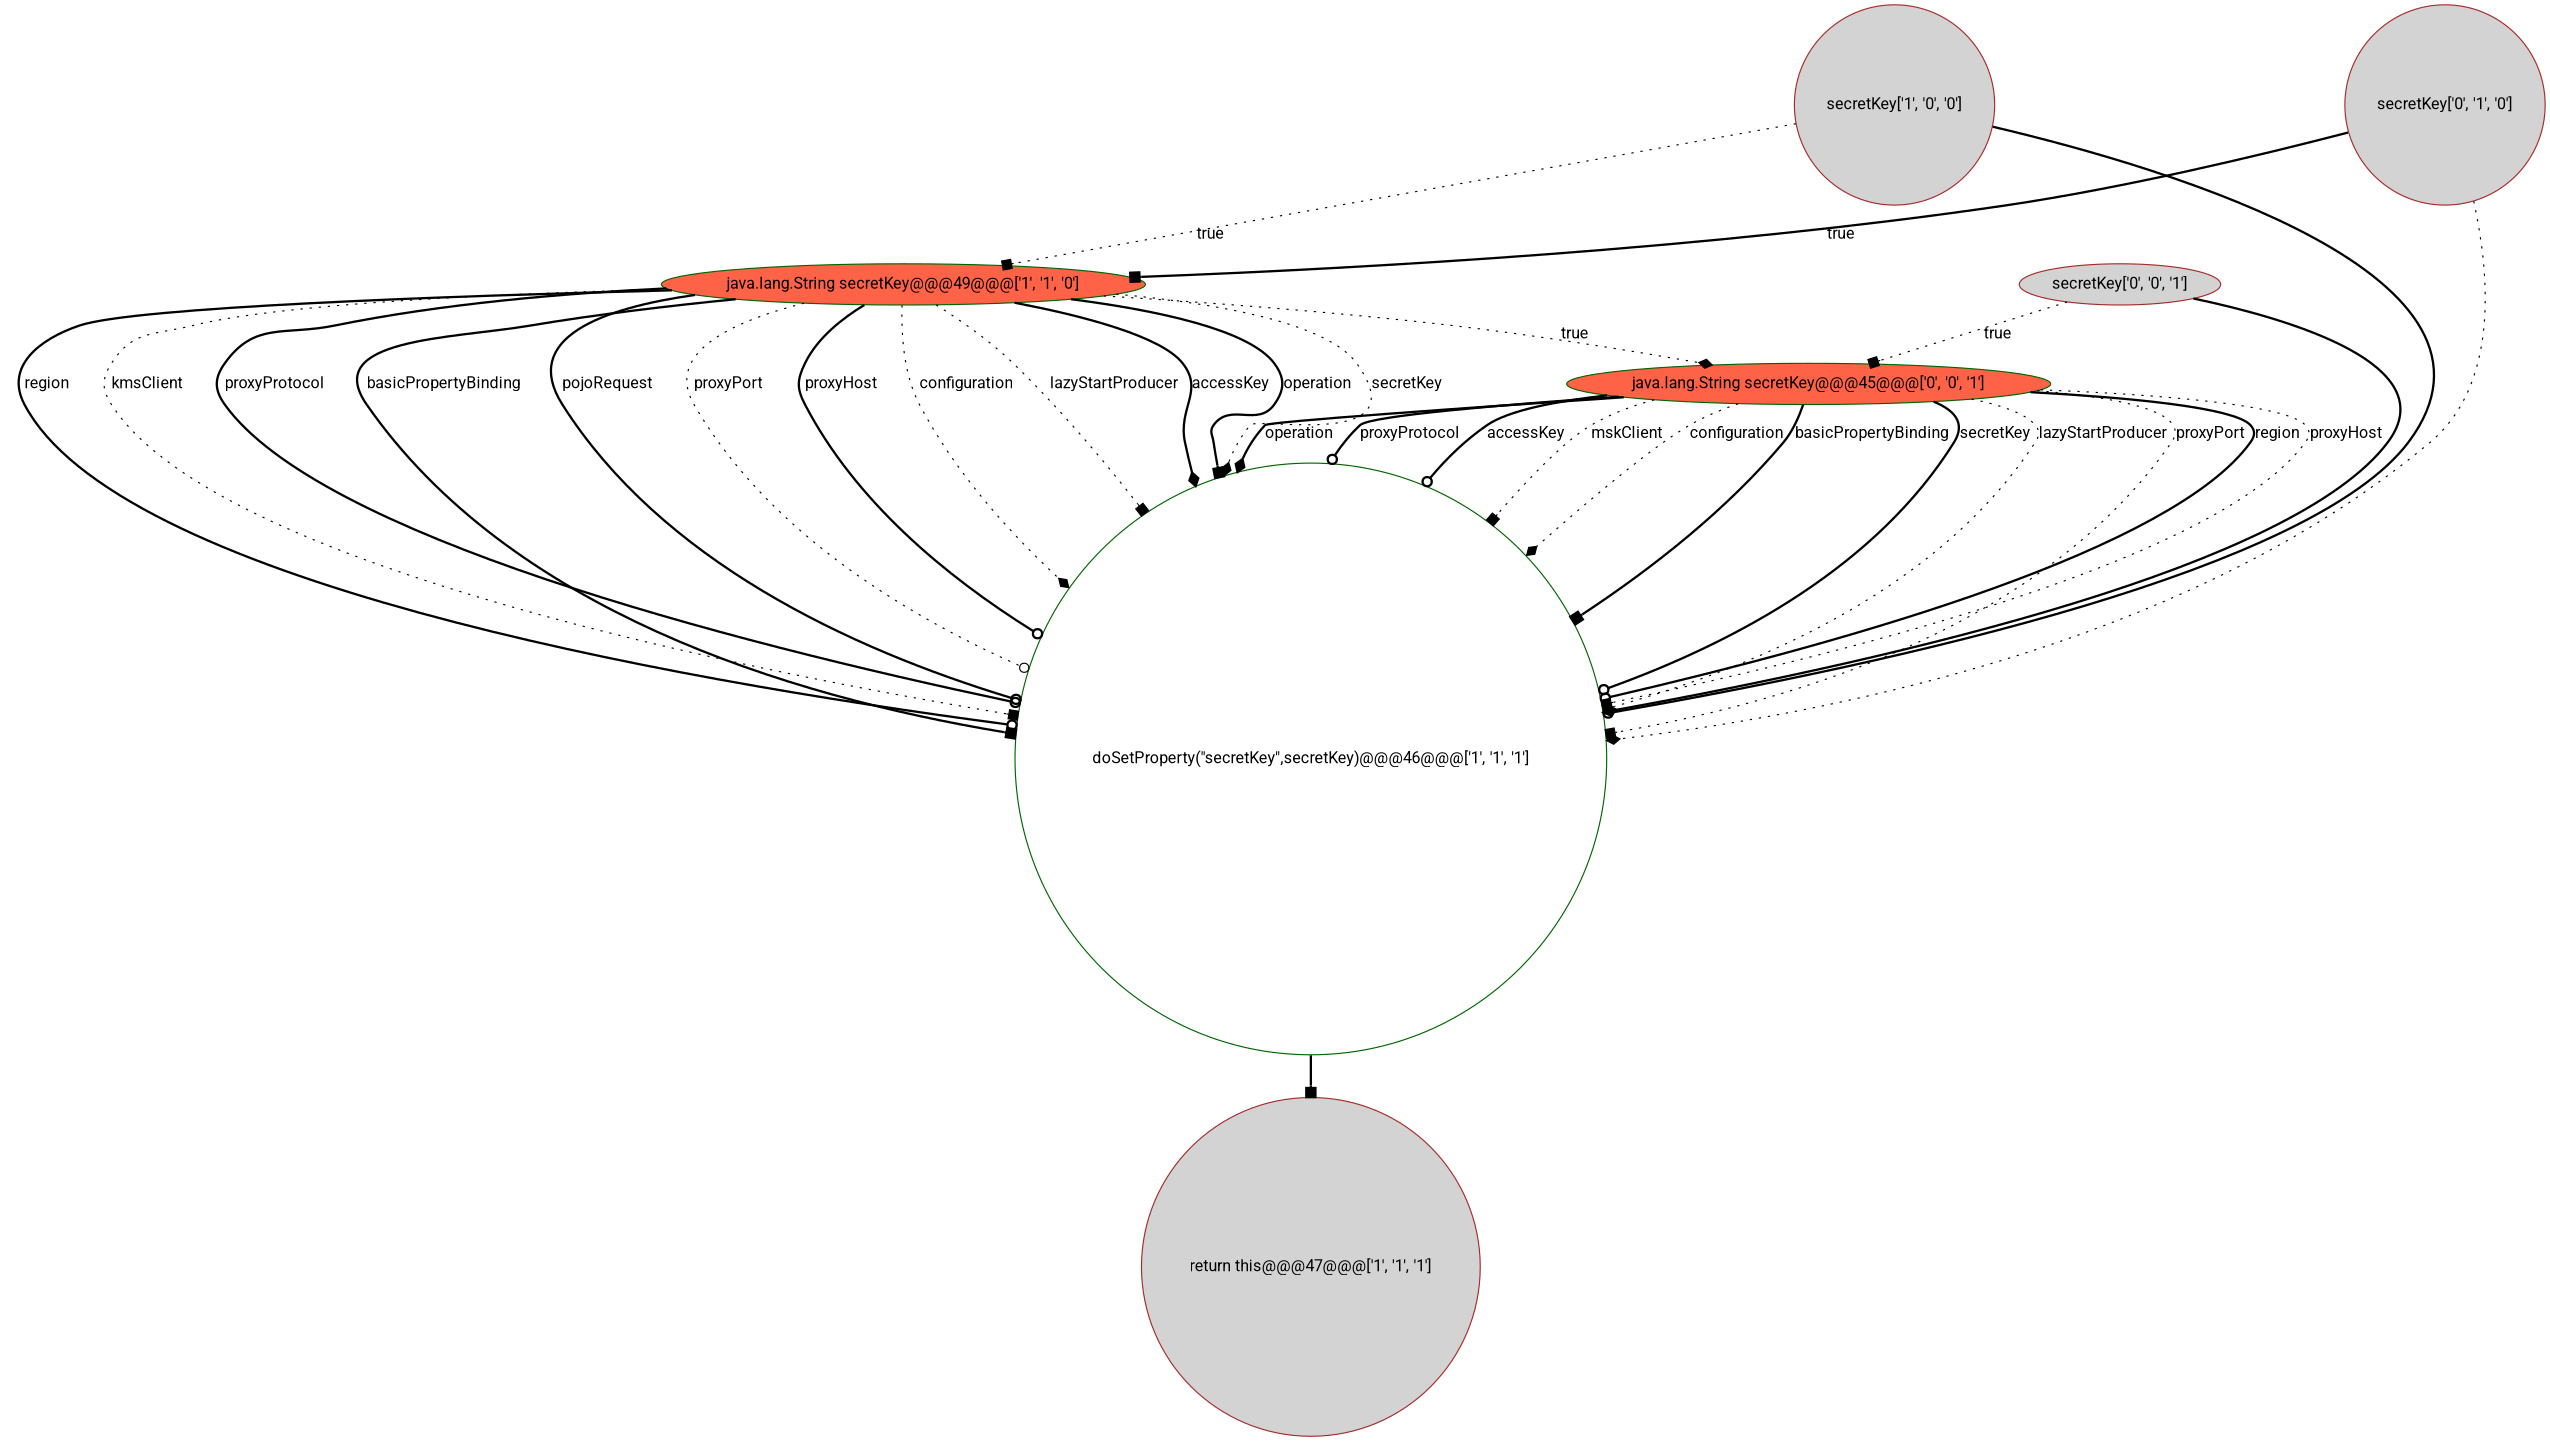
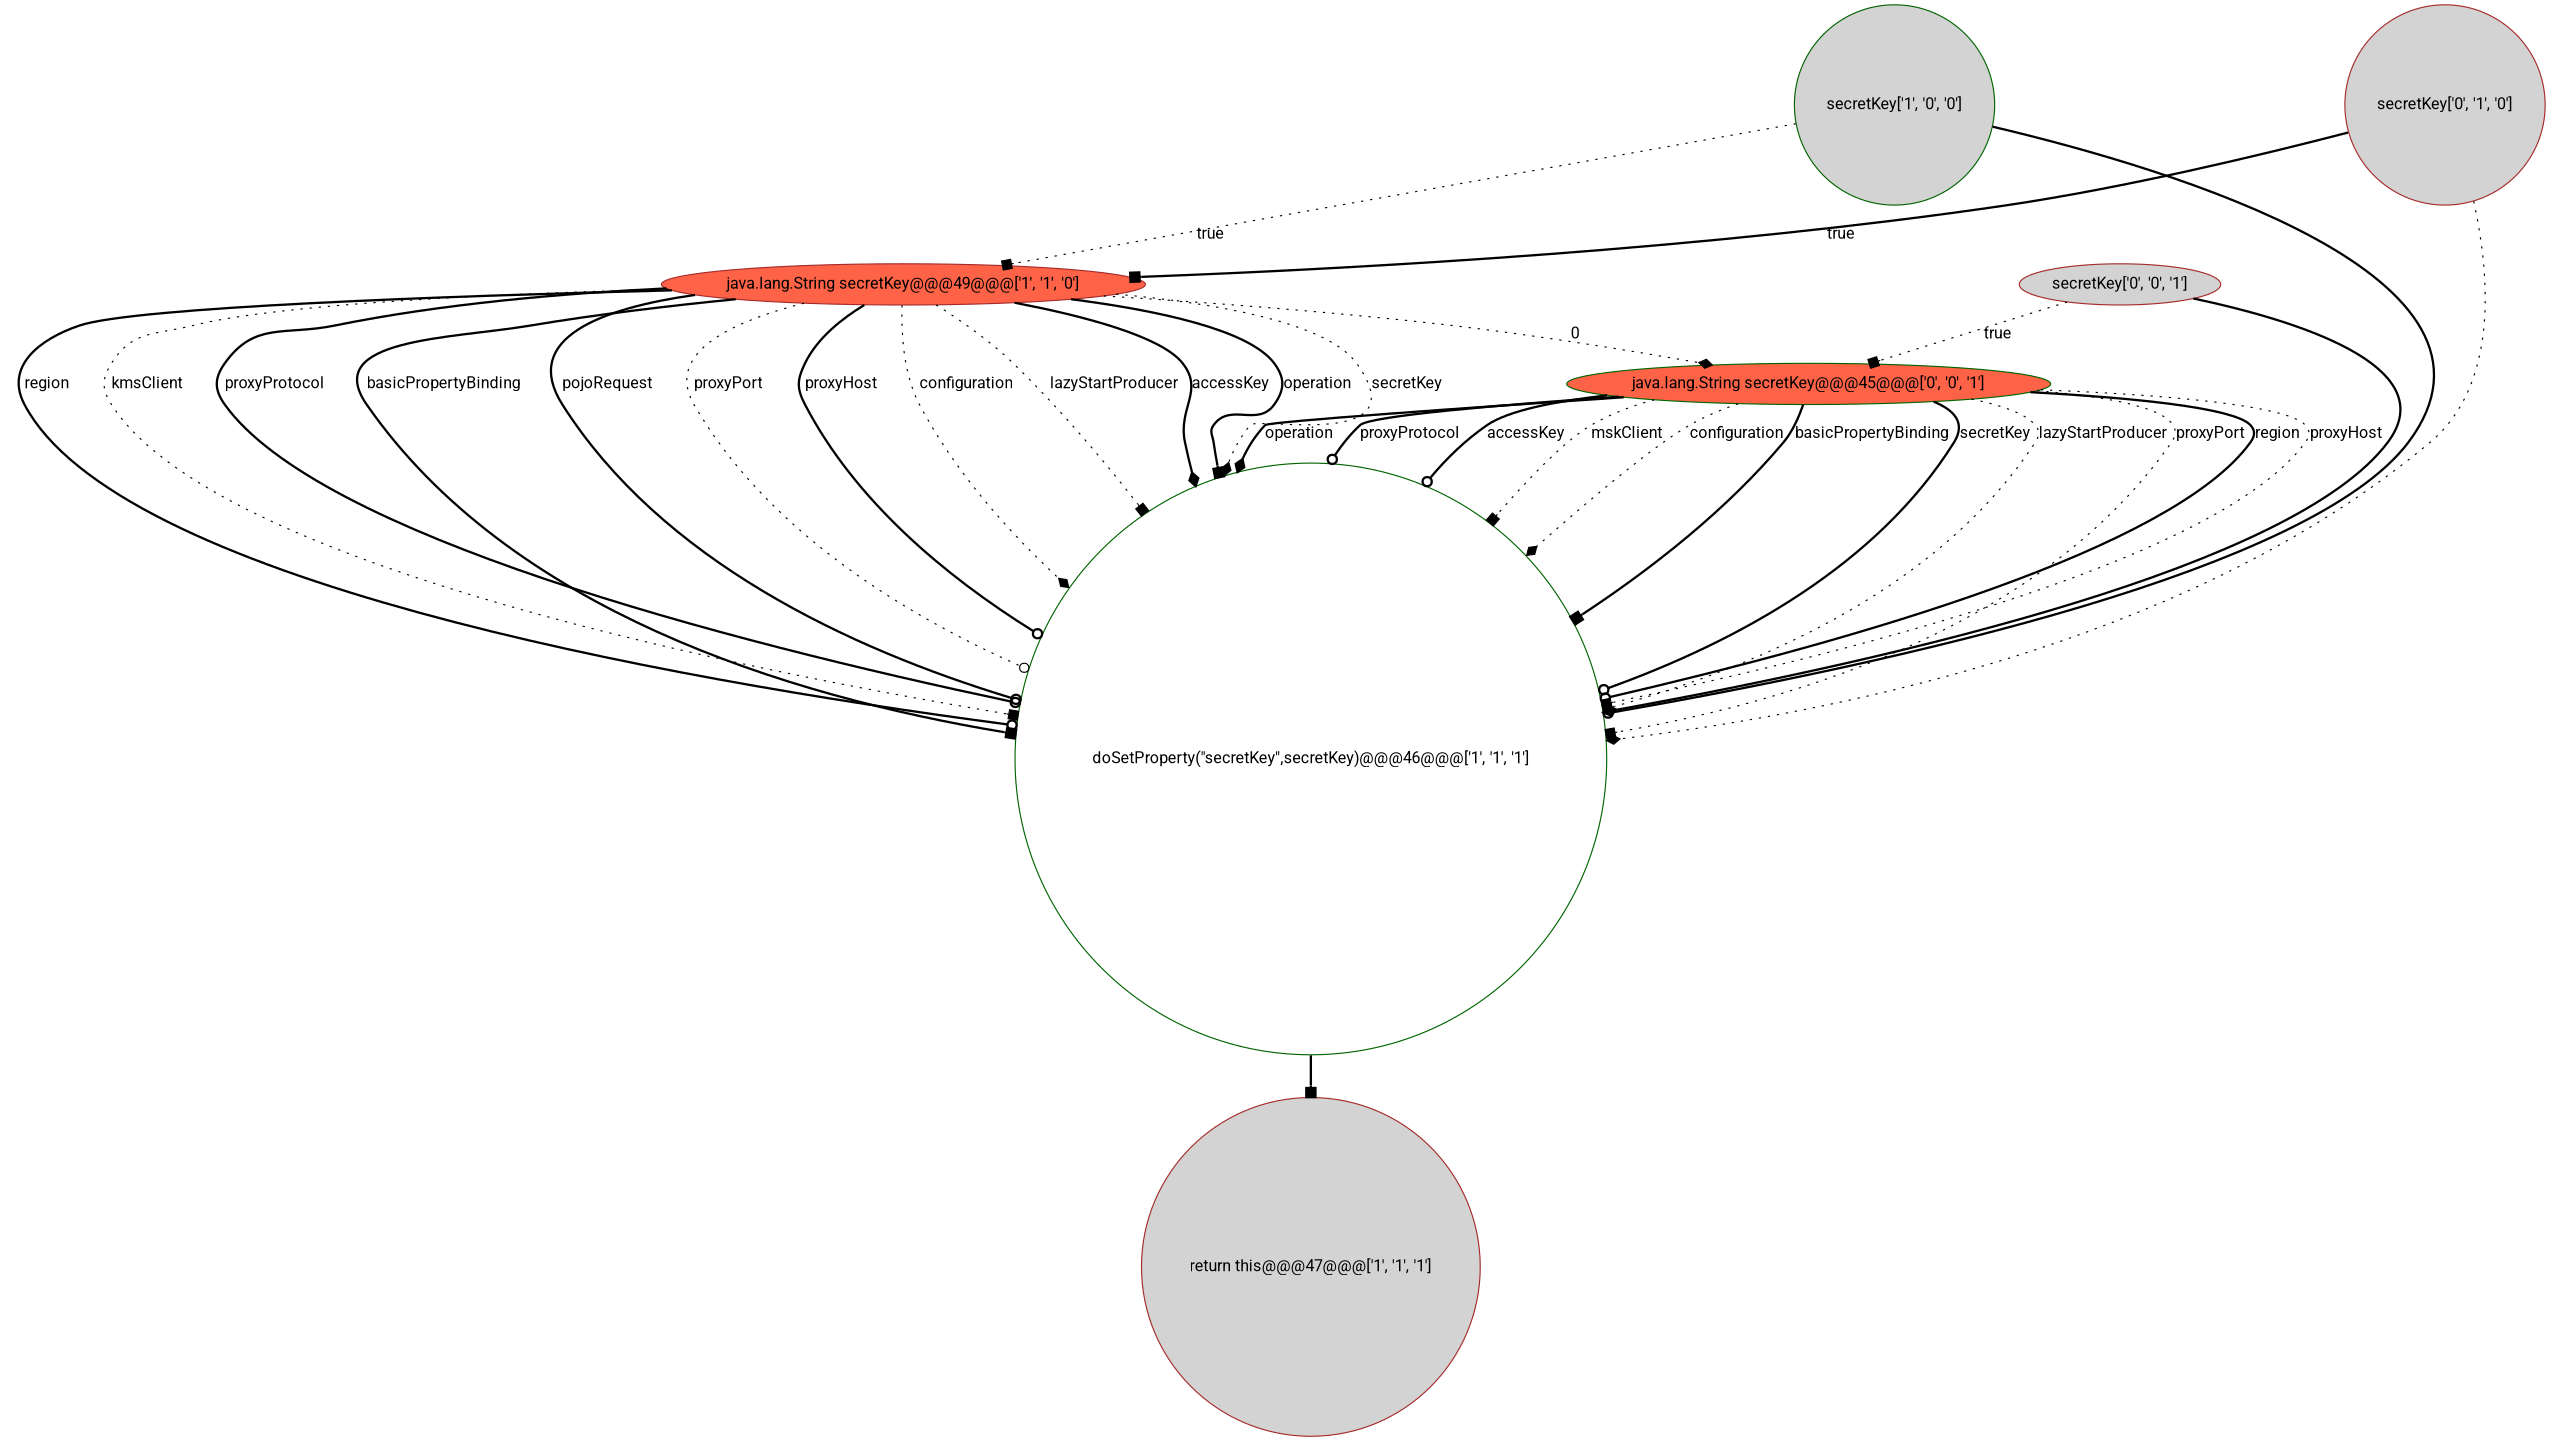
node "secretKey['1', '0', '0']": color brown -> darkgreen
node "java.lang.String secretKey@@@49@@@['1', '1', '0']": color darkgreen -> brown
edge "java.lang.String secretKey@@@49@@@['1', '1', '0']" -> "java.lang.String secretKey@@@45@@@['0', '0', '1']": label "true" -> "0"
